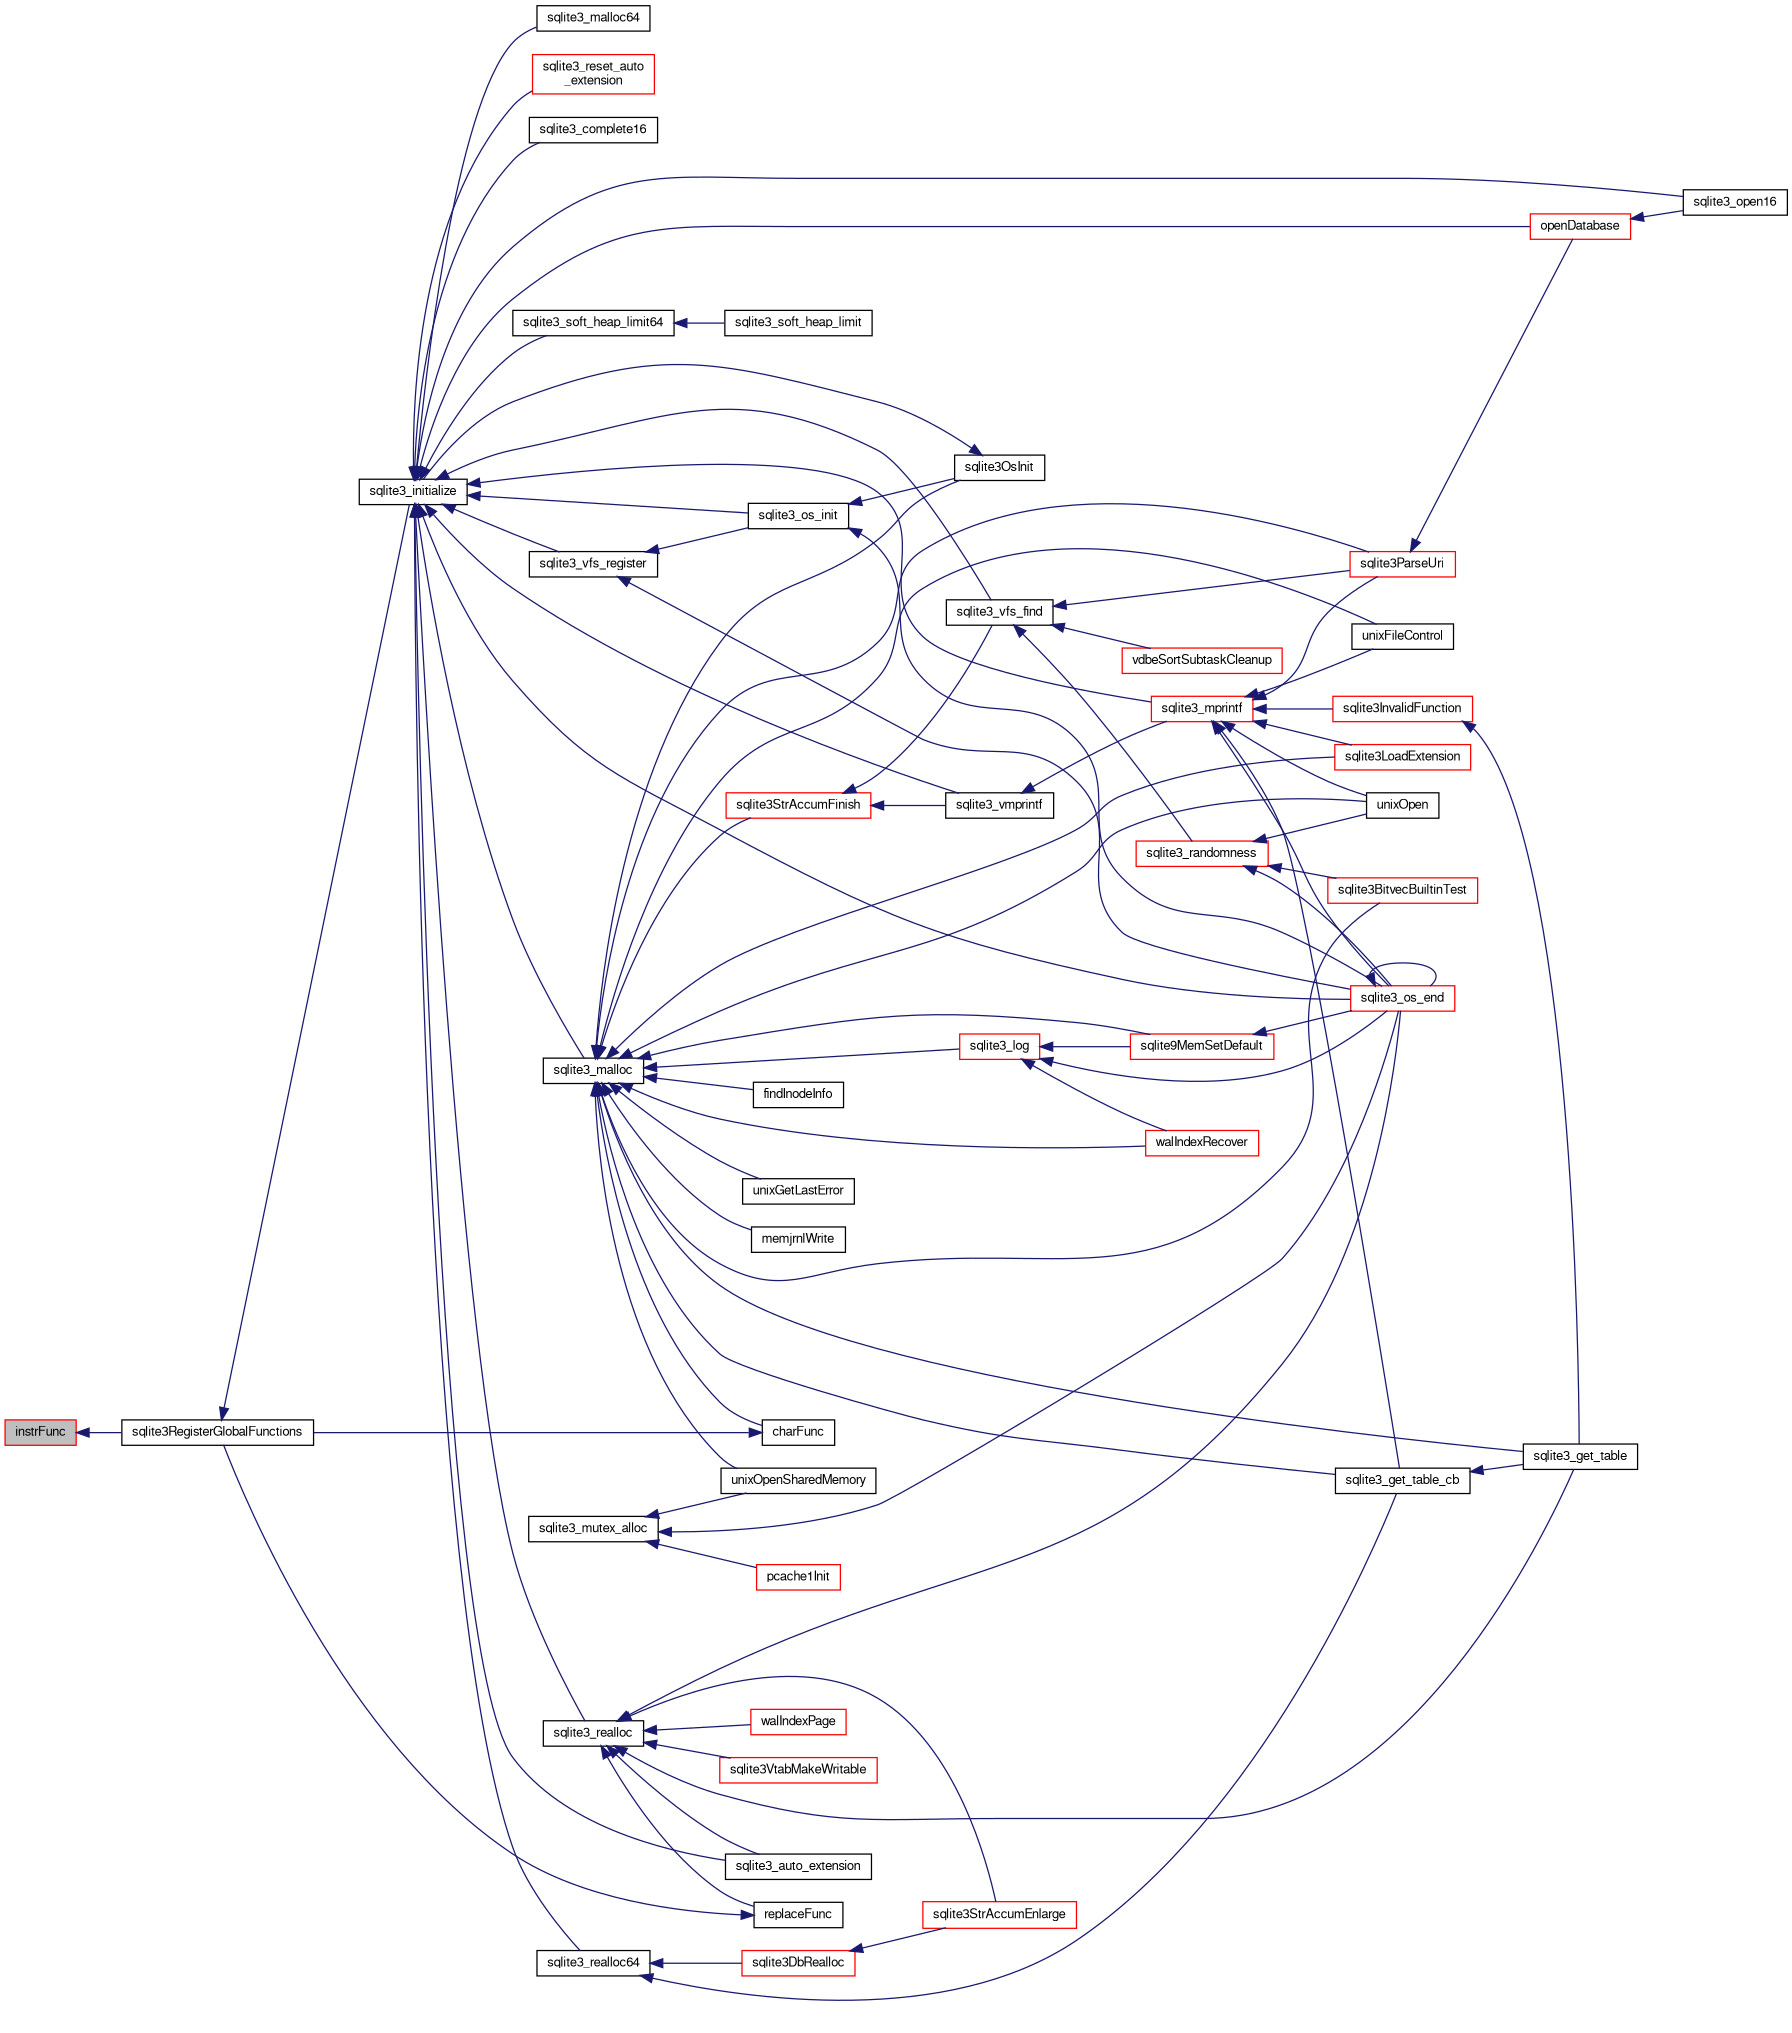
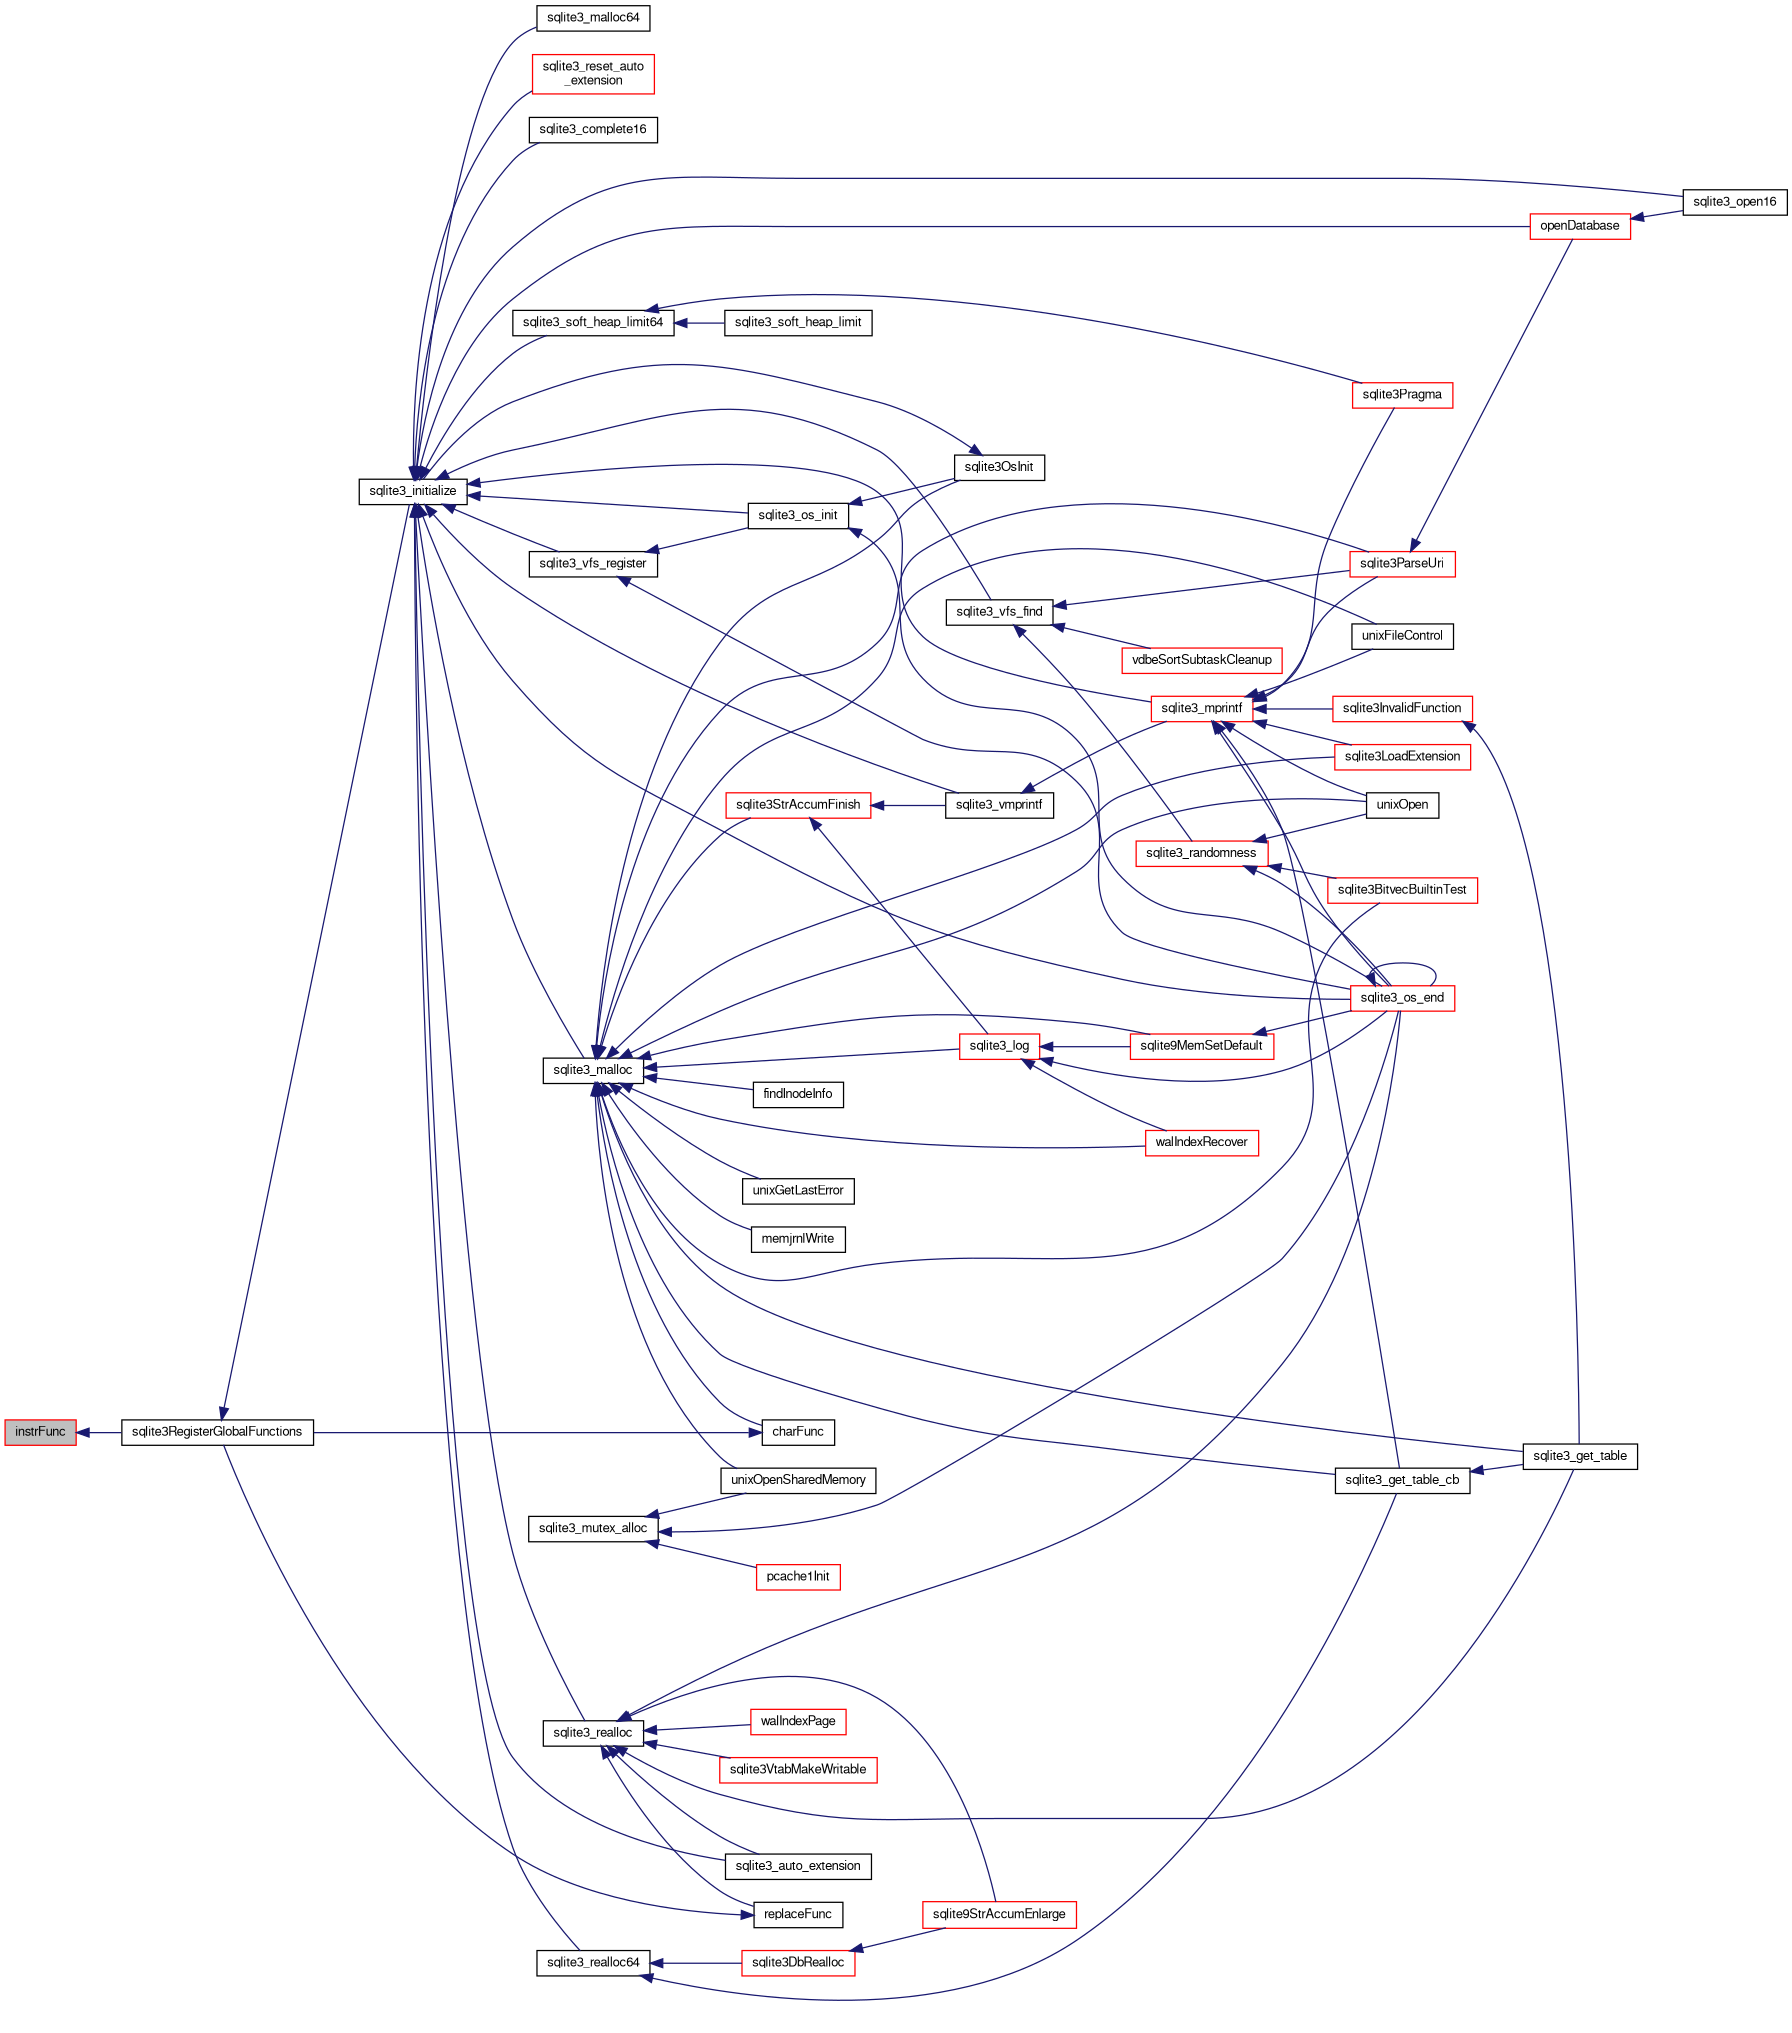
node "sqlite3Pragma": added
edge "sqlite3_vfs_find" -> "sqlite3StrAccumFinish": now "sqlite3_log" -> "sqlite3StrAccumFinish"
node "sqlite3StrAccumEnlarge": label "sqlite3StrAccumEnlarge" -> "sqlite9StrAccumEnlarge"
